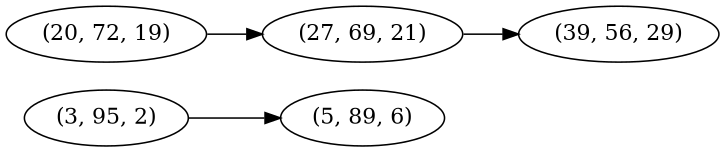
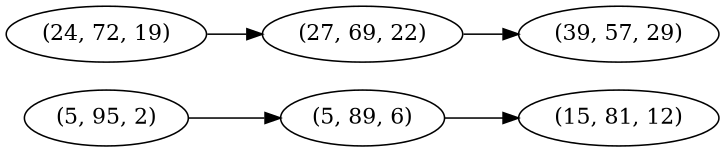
node "(20, 72, 19)": label "(20, 72, 19)" -> "(24, 72, 19)"
node "(27, 69, 21)": label "(27, 69, 21)" -> "(27, 69, 22)"
node "(39, 56, 29)": label "(39, 56, 29)" -> "(39, 57, 29)"
node "(3, 95, 2)": label "(3, 95, 2)" -> "(5, 95, 2)"
node "(15, 81, 12)": added
